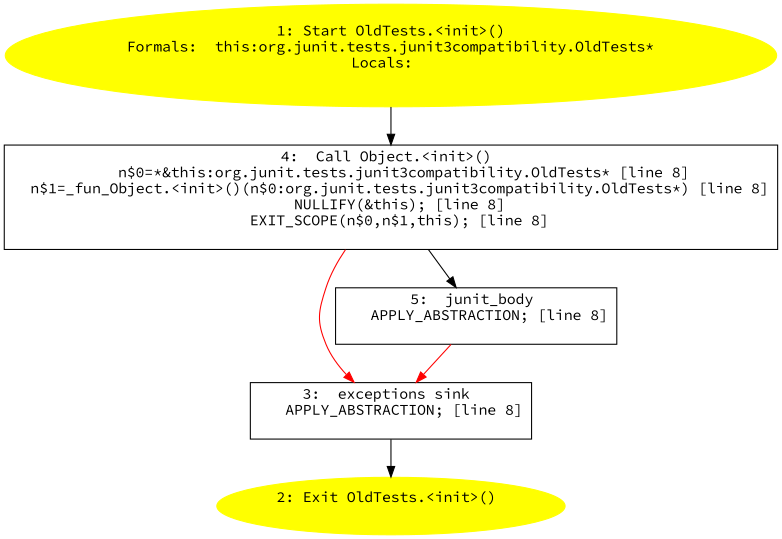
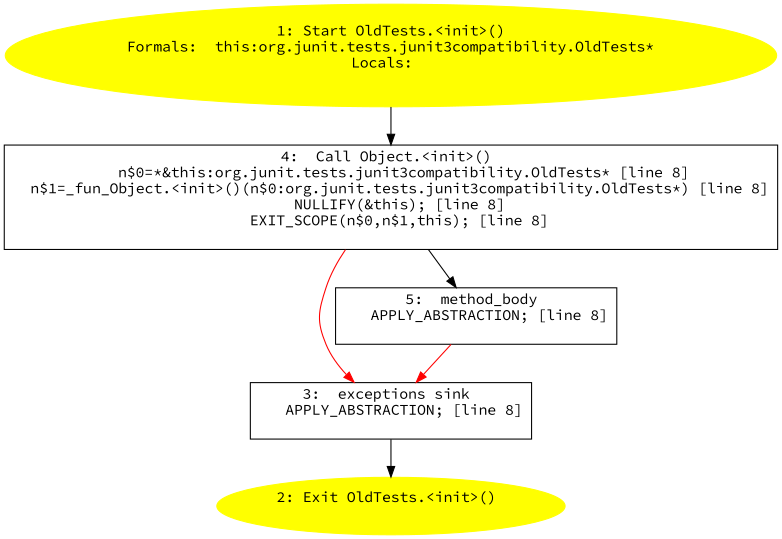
node "5:  junit_body APPLY_ABSTRACTION; [line 8]": label "5:  junit_body APPLY_ABSTRACTION; [line 8]" -> "5:  method_body APPLY_ABSTRACTION; [line 8]"
